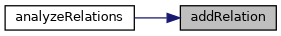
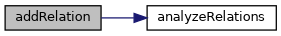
edge "analyzeRelations" -> "addRelation": reversed
